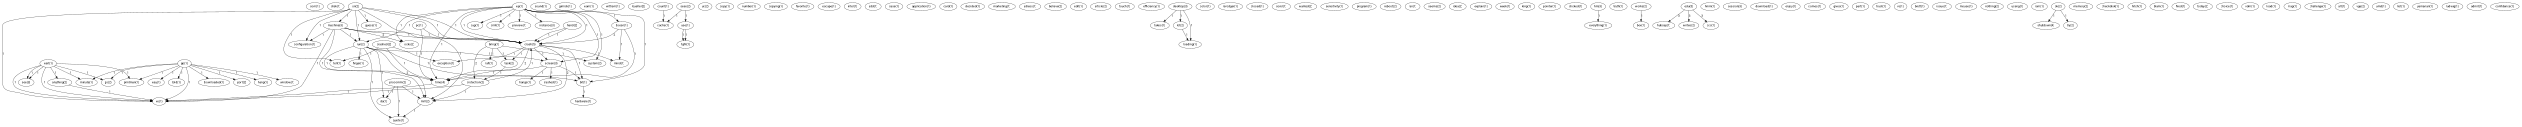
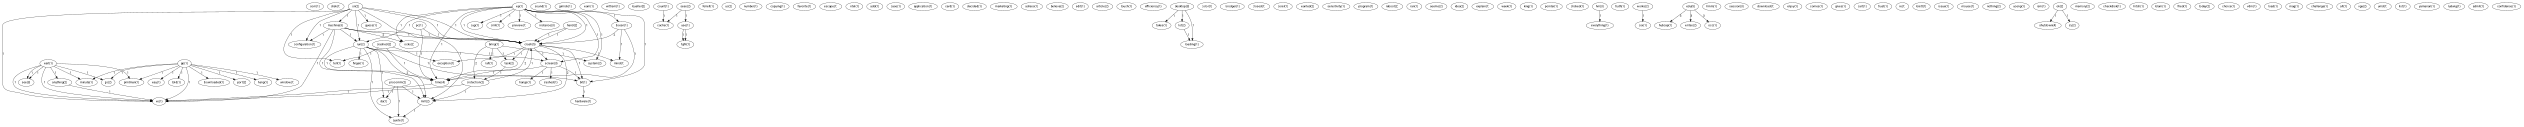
node "ferrell(1)": added
node "copy(1)": removed
